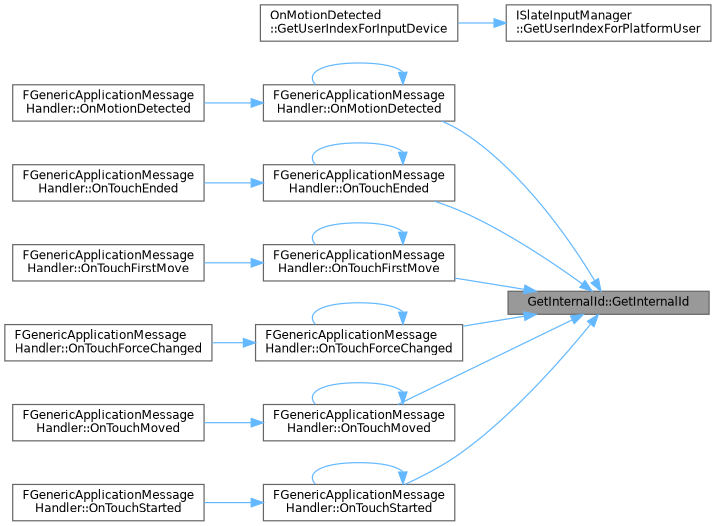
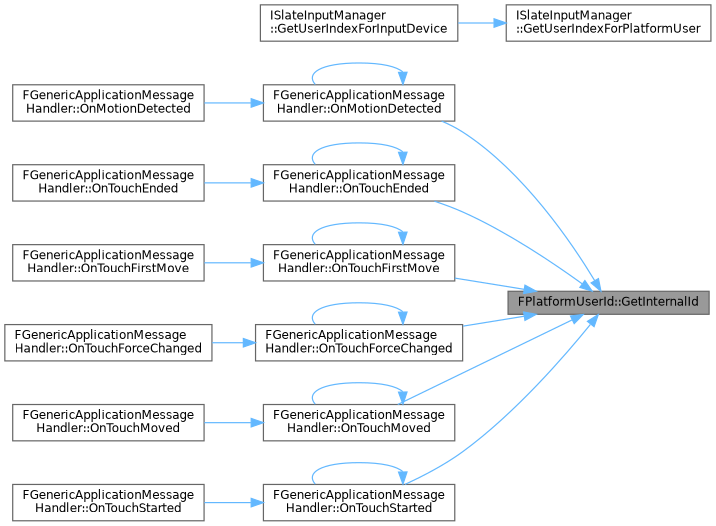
node "OnMotionDetected ::GetUserIndexForInputDevice": label "OnMotionDetected ::GetUserIndexForInputDevice" -> "ISlateInputManager ::GetUserIndexForInputDevice"
node "GetInternalId::GetInternalId": label "GetInternalId::GetInternalId" -> "FPlatformUserId::GetInternalId"
